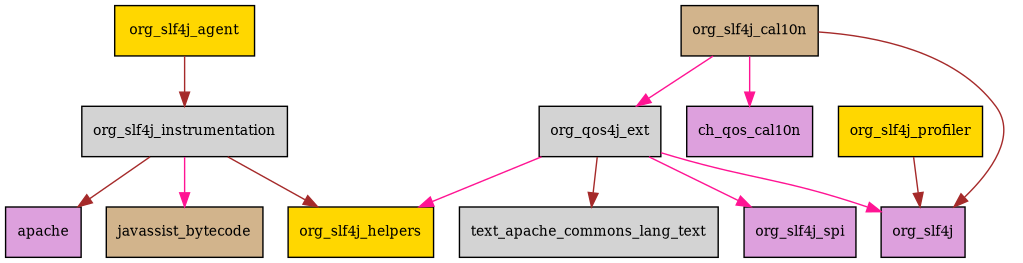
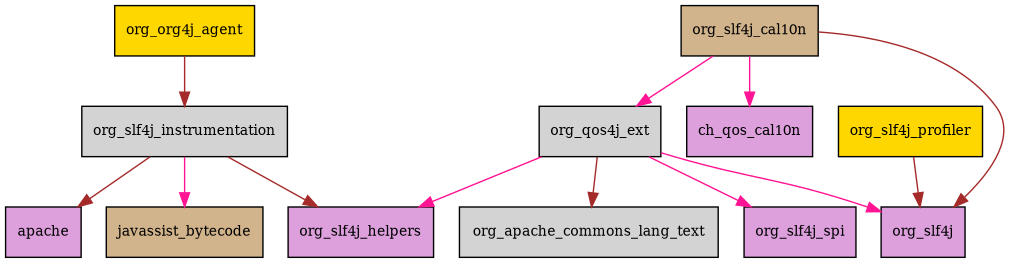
node "org_slf4j_agent": label "org_slf4j_agent" -> "org_org4j_agent"
node "org_slf4j_helpers": fillcolor gold -> plum
node "text_apache_commons_lang_text": label "text_apache_commons_lang_text" -> "org_apache_commons_lang_text"
